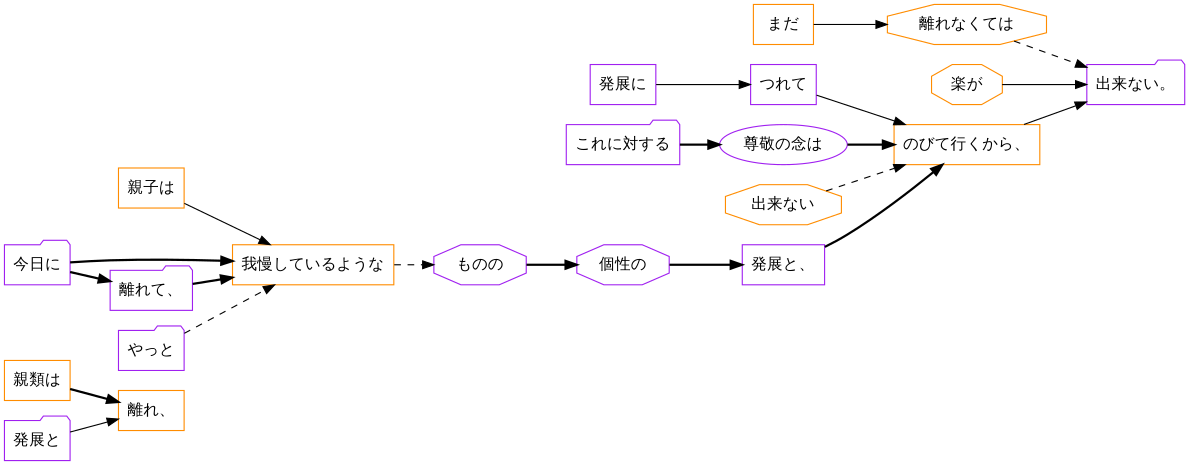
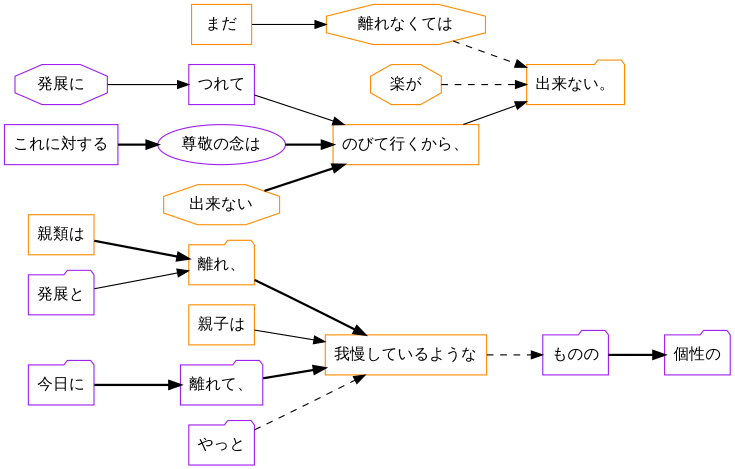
node "発展に": shape box -> octagon
edge "楽が" -> "出来ない。": style solid -> dashed
node "出来ない。": color purple -> darkorange
node "これに対する": shape folder -> box
edge "出来ない" -> "のびて行くから、": style dashed -> bold
edge "今日に" -> "我慢しているような": now "離れ、" -> "我慢しているような"
node "ものの": shape octagon -> folder
node "個性の": shape octagon -> folder
node "発展と、": removed
node "離れ、": shape box -> folder
